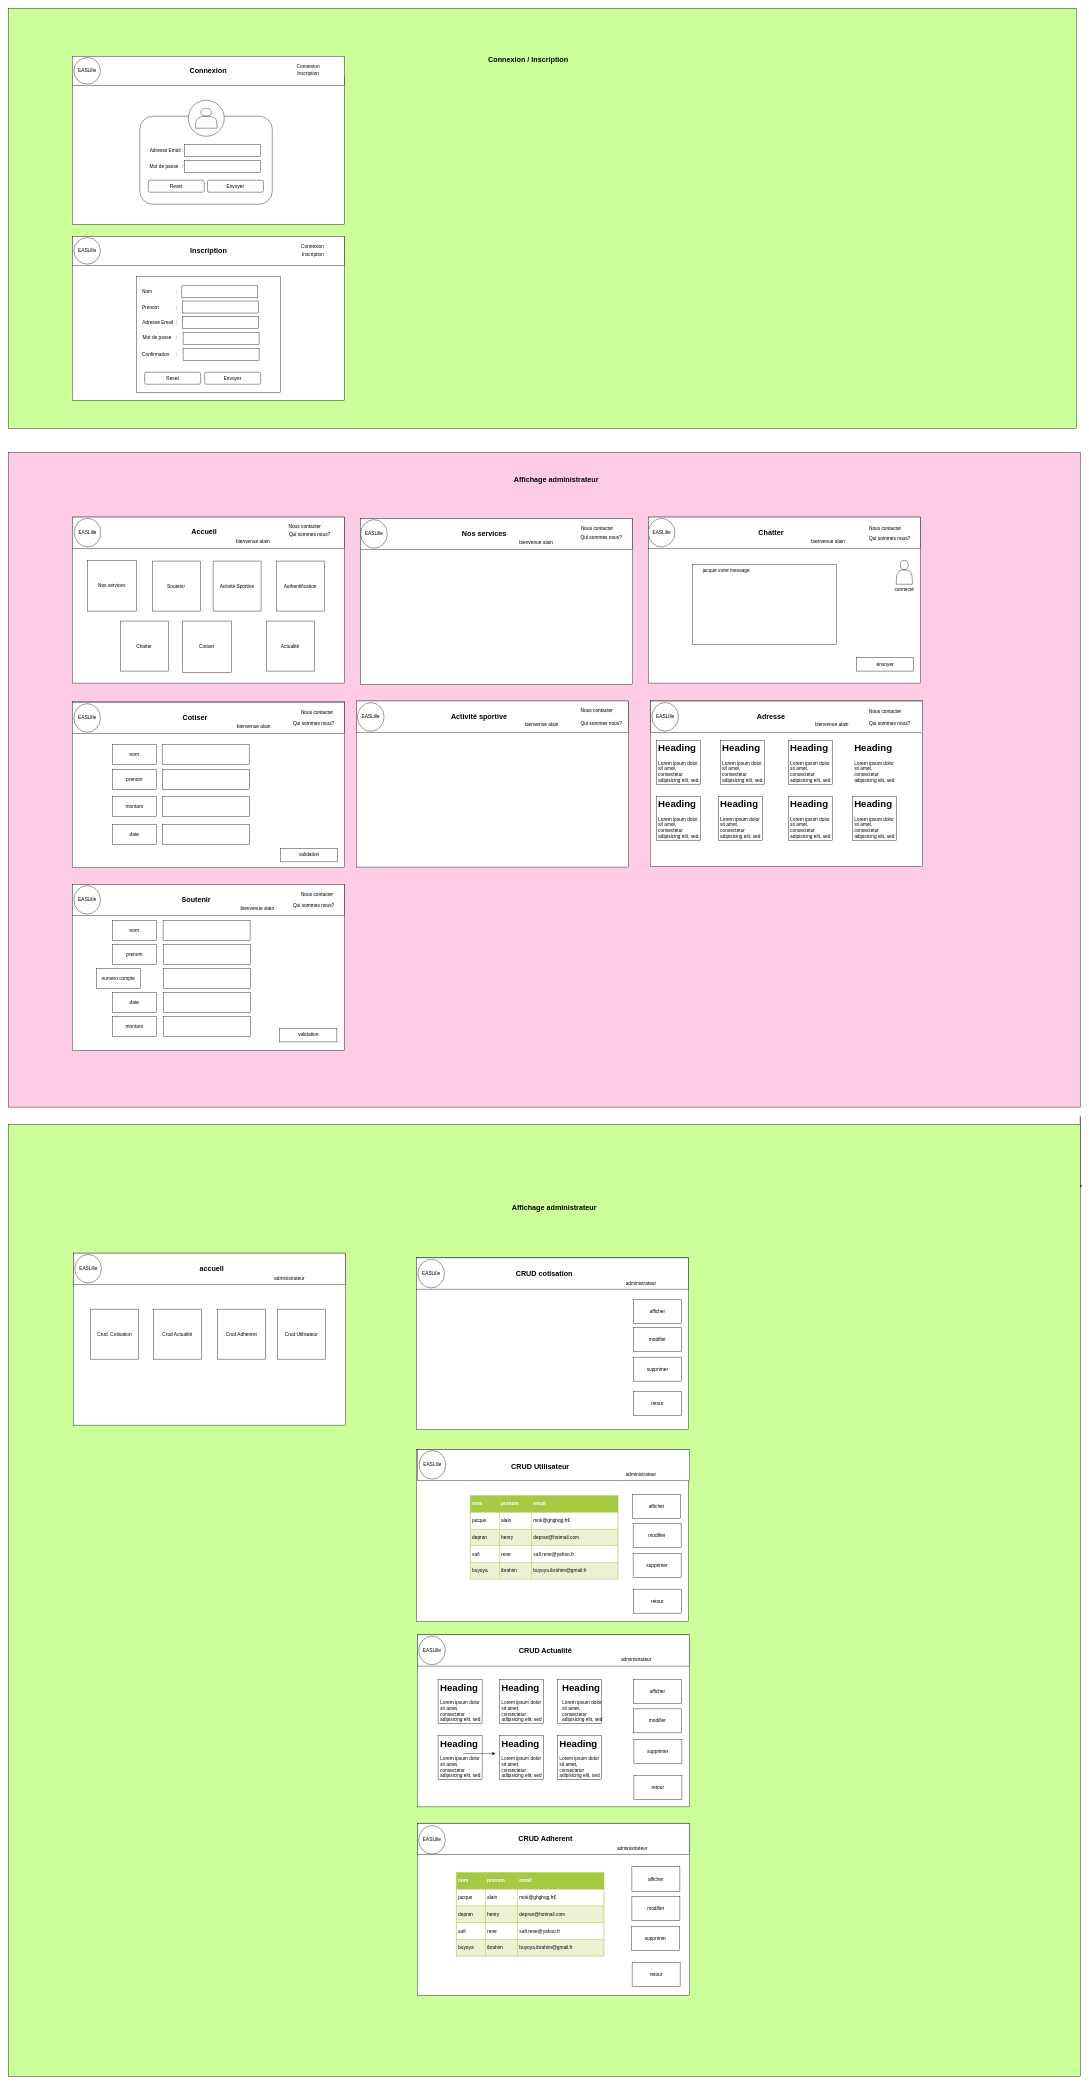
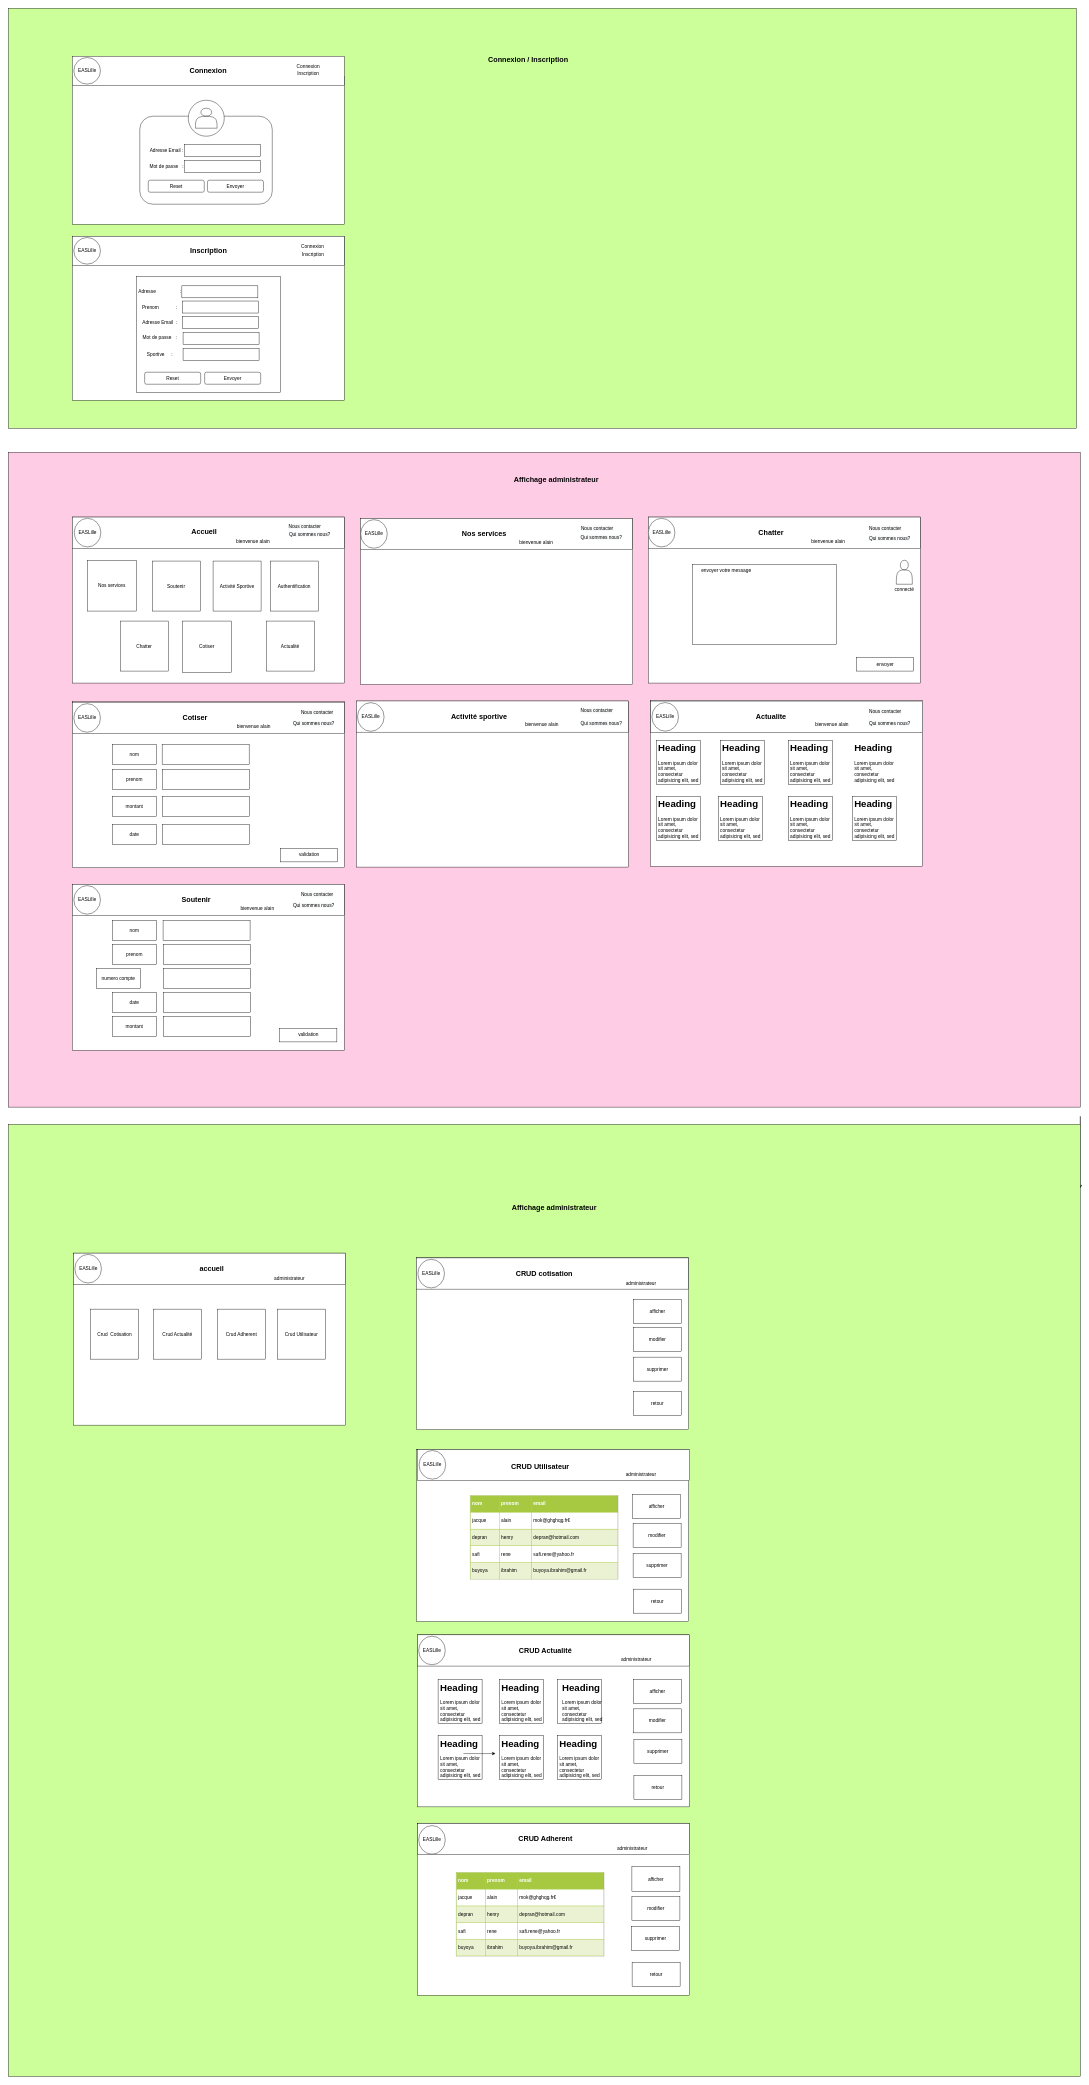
node "Nom :": label "Nom :" -> "Adresse :"
node "Confirmation :": label "Confirmation :" -> "Sportive :"
node "jacque votre message": label "jacque votre message" -> "envoyer votre message"
node "Authentification": moved (300, 586) -> (294, 586)
node "Adresse": label "Adresse" -> "Actualite"
